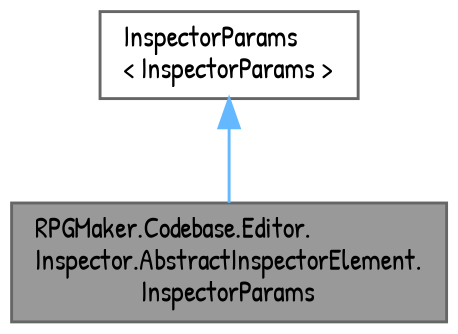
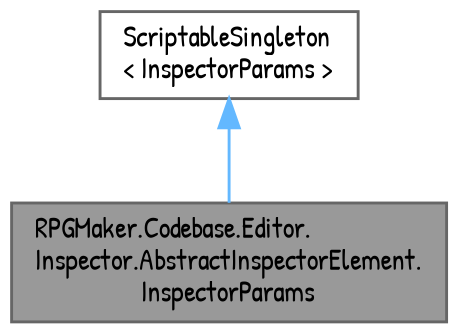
node "InspectorParams < InspectorParams >": label "InspectorParams < InspectorParams >" -> "ScriptableSingleton < InspectorParams >"
